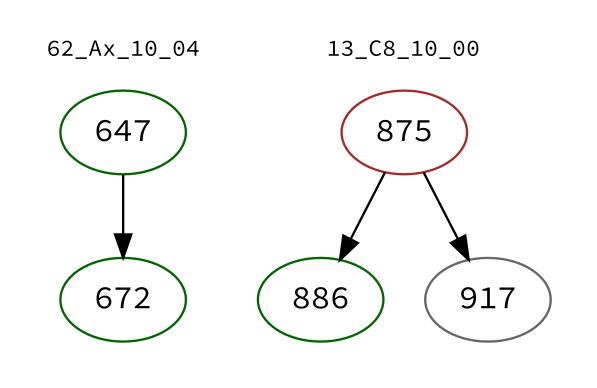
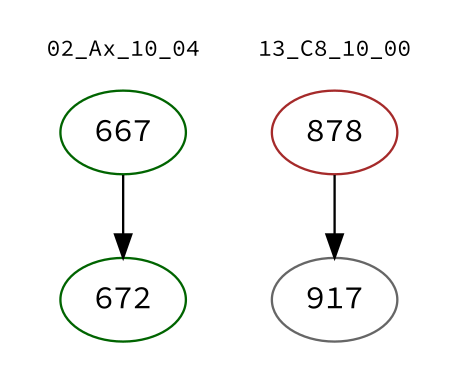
cluster "62_Ax_10_04": label "62_Ax_10_04" -> "02_Ax_10_04"
node "647": label "647" -> "667"
node "875": label "875" -> "878"
node "886": removed
